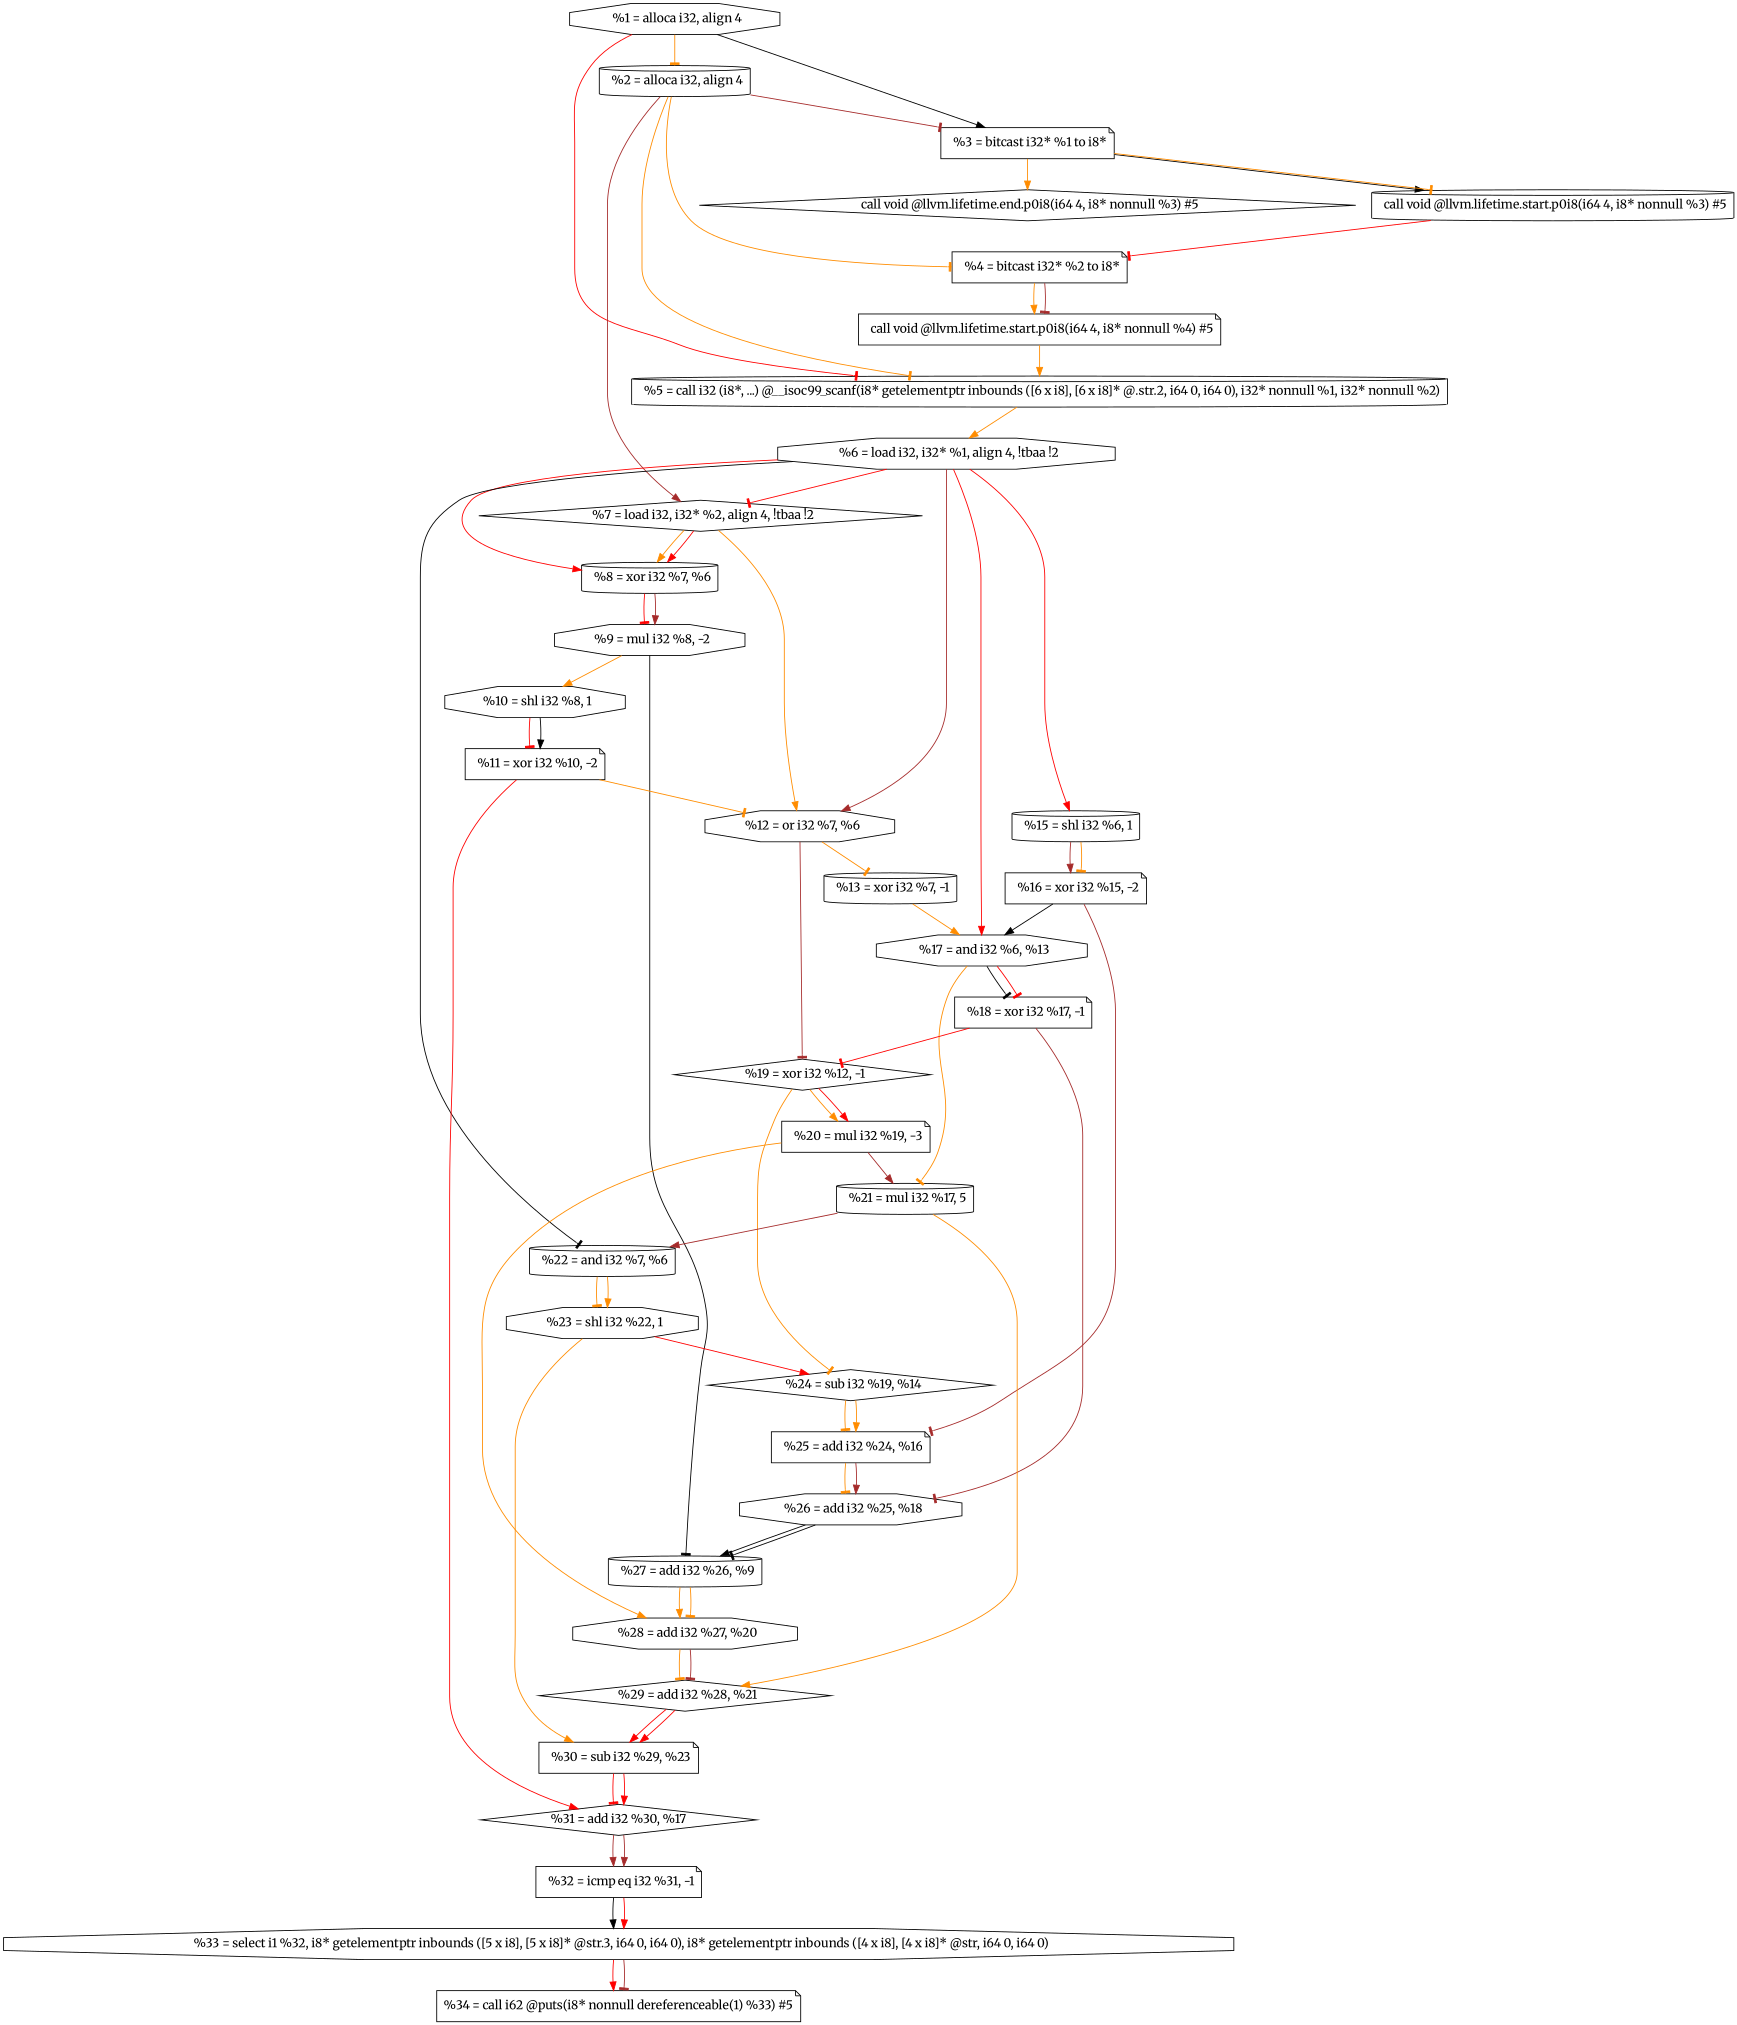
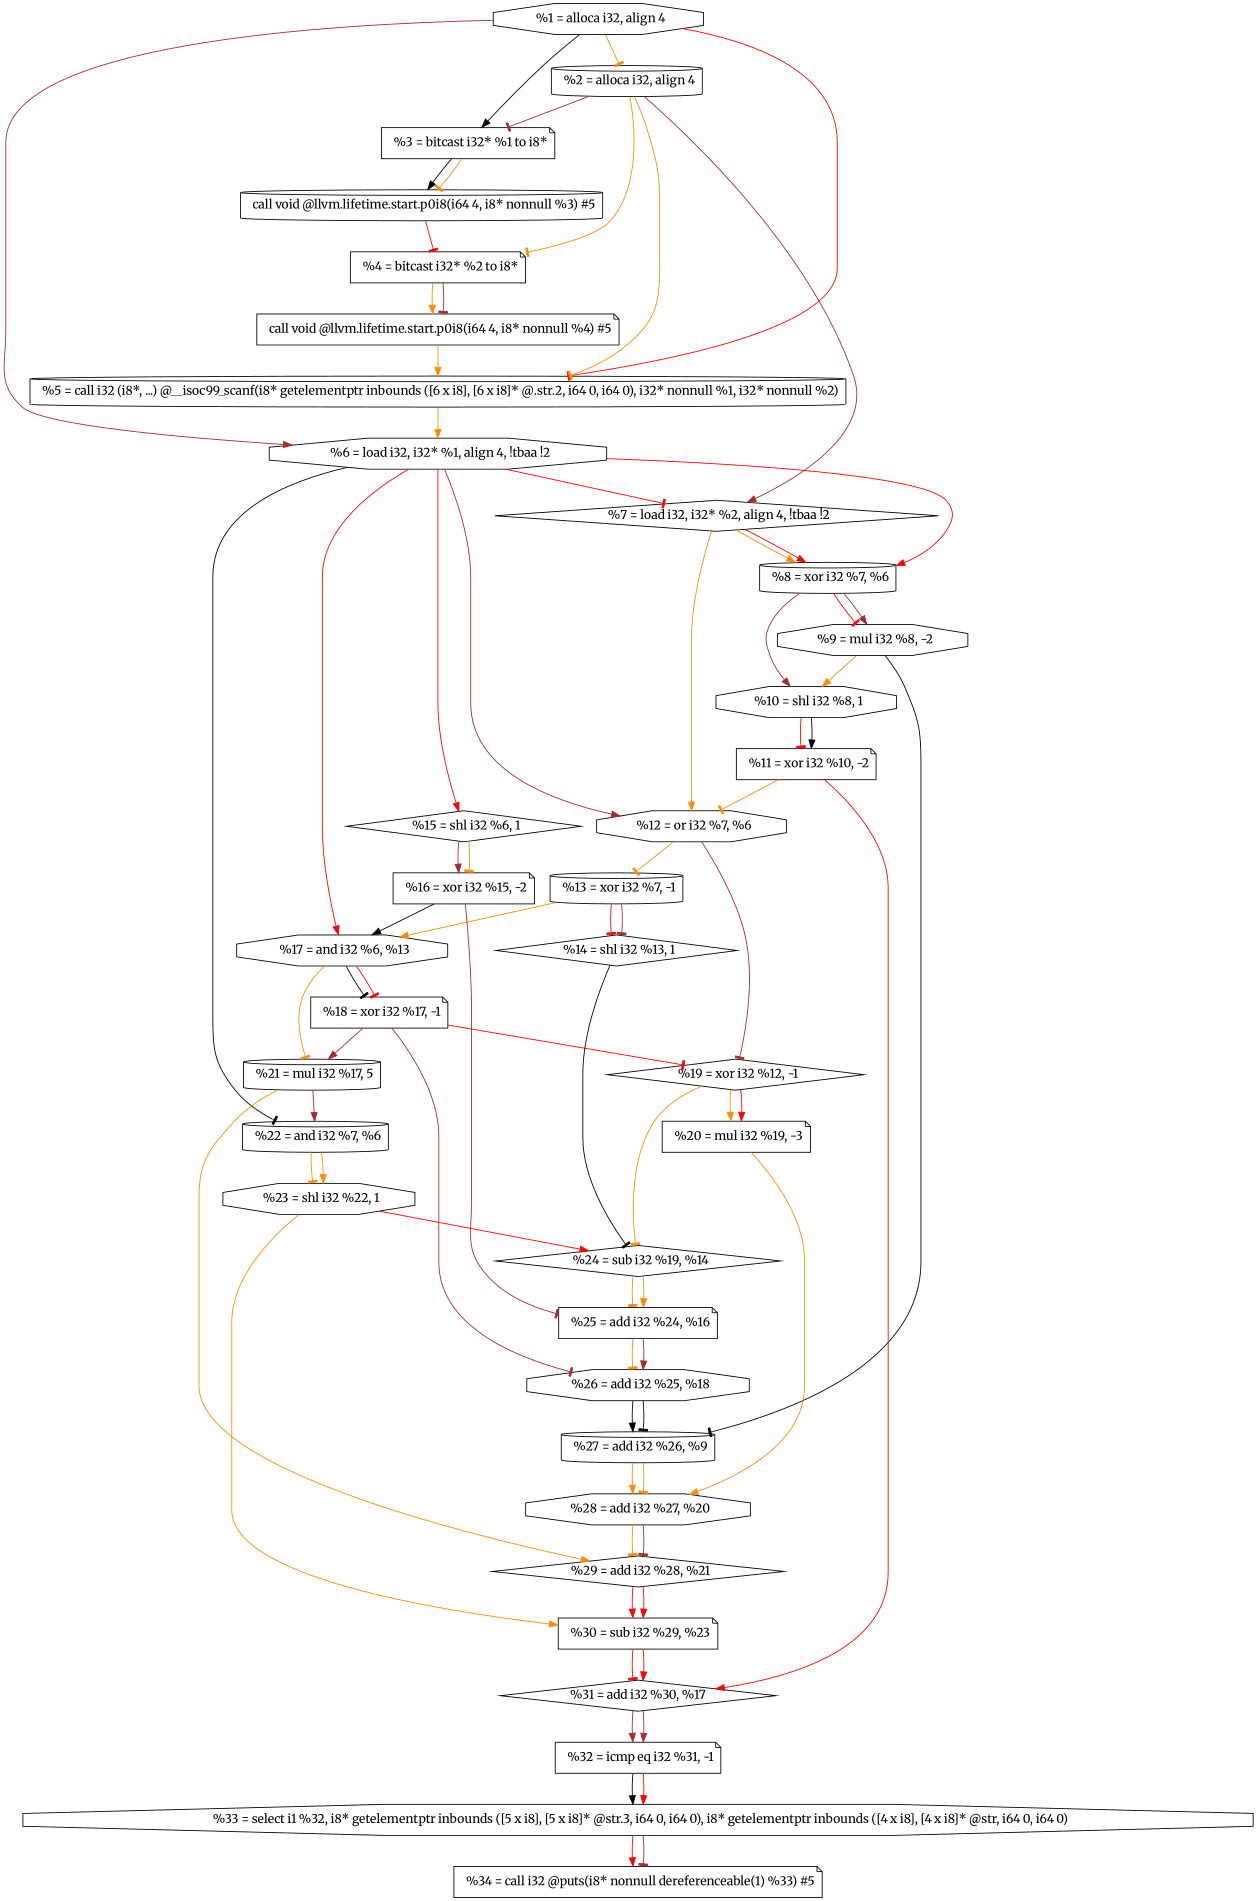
edge "%1 = alloca i32, align 4" -> "%6 = load i32, i32* %1, align 4, !tbaa !2": added
node "call void @llvm.lifetime.end.p0i8(i64 4, i8* nonnull %3) #5": removed
edge "%8 = xor i32 %7, %6" -> "%10 = shl i32 %8, 1": added
node "%15 = shl i32 %6, 1": shape cylinder -> diamond
node "%14 = shl i32 %13, 1": added
edge "%20 = mul i32 %19, -3" -> "%21 = mul i32 %17, 5": now "%18 = xor i32 %17, -1" -> "%21 = mul i32 %17, 5"
node "%34 = call i62 @puts(i8* nonnull dereferenceable(1) %33) #5": label "%34 = call i62 @puts(i8* nonnull dereferenceable(1) %33) #5" -> "%34 = call i32 @puts(i8* nonnull dereferenceable(1) %33) #5"
